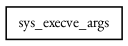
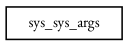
node "sys_execve_args": label "sys_execve_args" -> "sys_sys_args"
